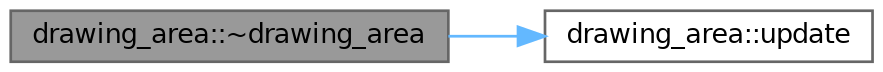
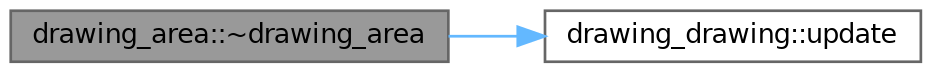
node "drawing_area::update": label "drawing_area::update" -> "drawing_drawing::update"
